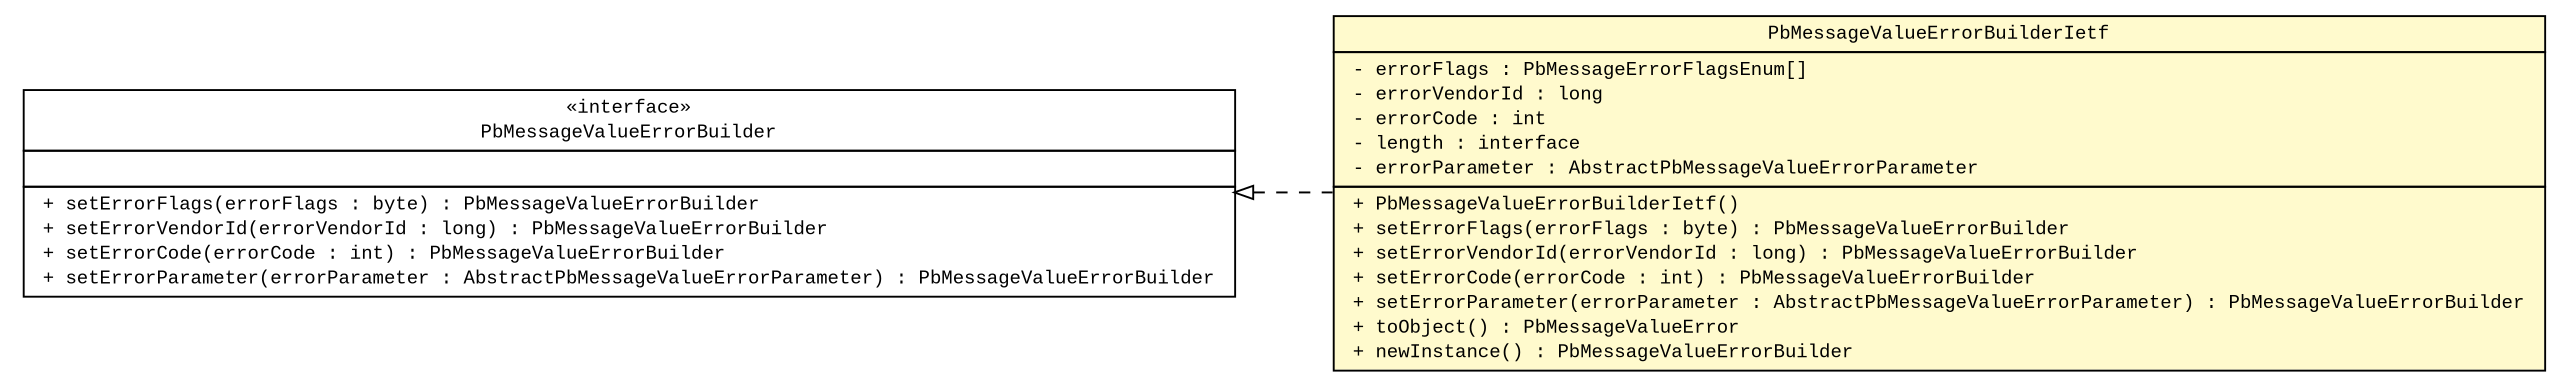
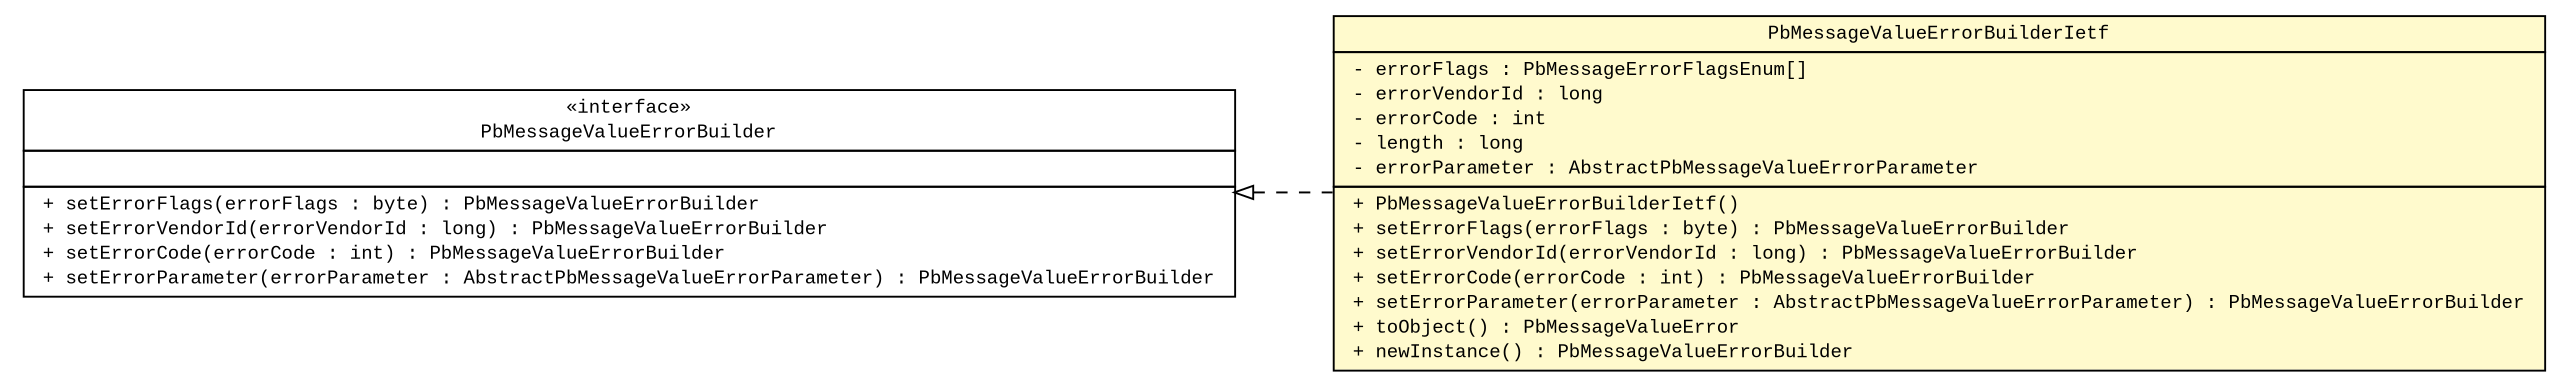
node "PbMessageValueErrorBuilderIetf": text "- length : interface" -> "- length : long"
